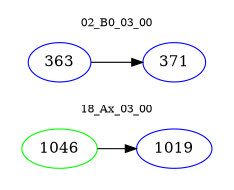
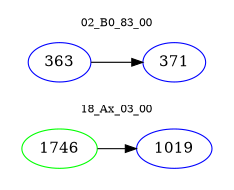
cluster "02_B0_03_00": label "02_B0_03_00" -> "02_B0_83_00"
node "1046": label "1046" -> "1746"
